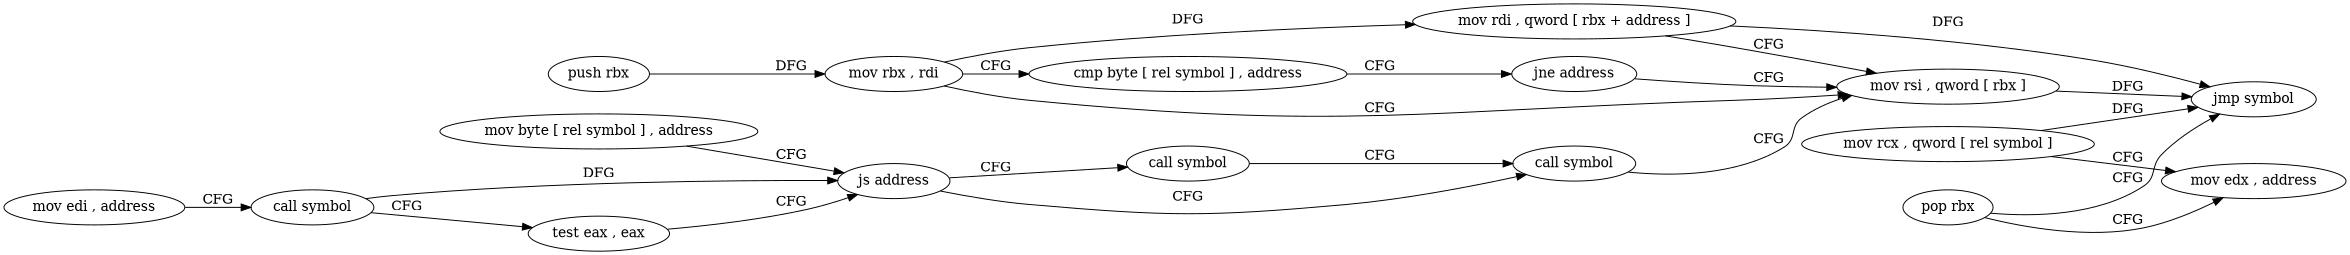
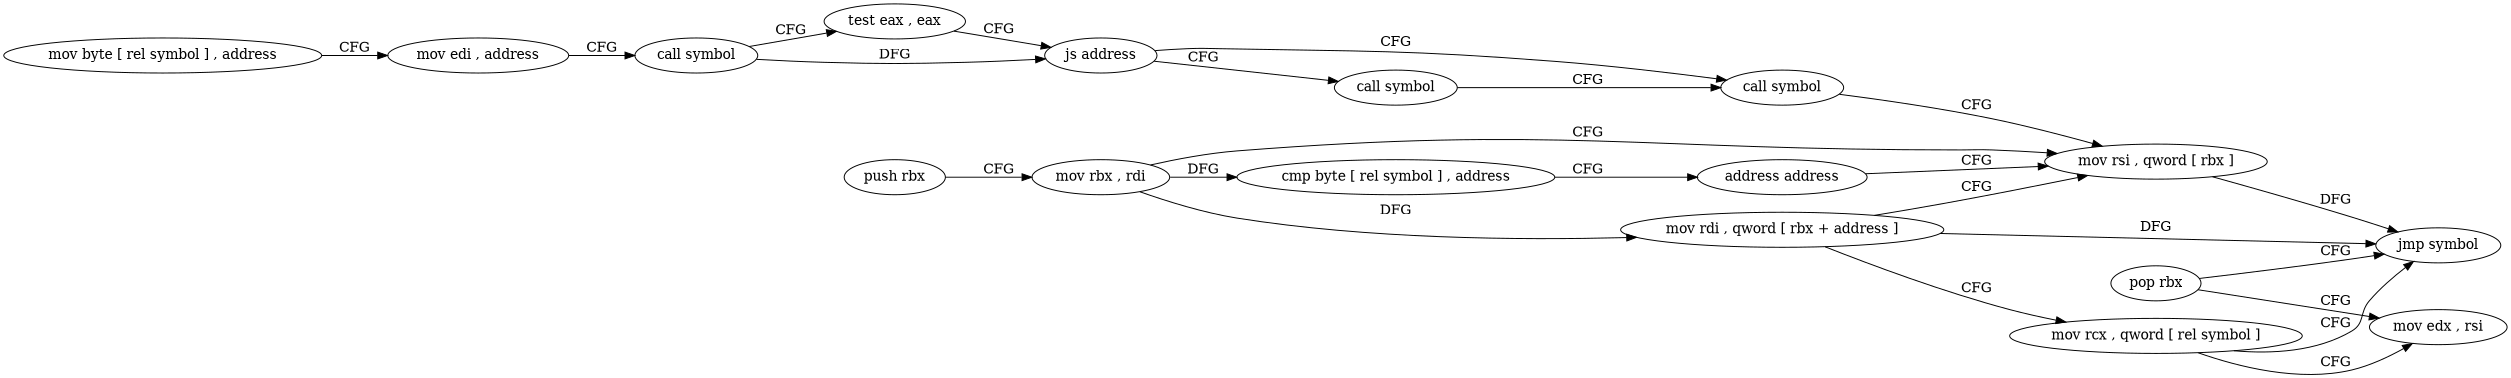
edge "push rbx" -> "mov rbx , rdi": label "DFG" -> "CFG"
edge "mov rbx , rdi" -> "cmp byte [ rel symbol ] , address": label "CFG" -> "DFG"
node "jne address": label "jne address" -> "address address"
edge "mov rcx , qword [ rel symbol ]" -> "jmp symbol": label "DFG" -> "CFG"
edge "mov byte [ rel symbol ] , address" -> "js address": now "mov byte [ rel symbol ] , address" -> "mov edi , address"
node "mov edx , address": label "mov edx , address" -> "mov edx , rsi"
edge "mov rdi , qword [ rbx + address ]" -> "mov rcx , qword [ rel symbol ]": added, label "CFG"
